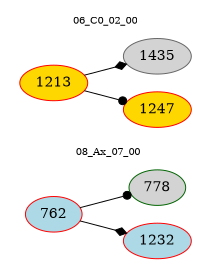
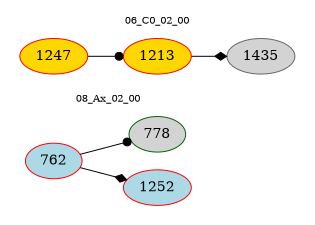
edge "1213" -> "1247": reversed
cluster "08_Ax_07_00": label "08_Ax_07_00" -> "08_Ax_02_00"
node "1232": label "1232" -> "1252"
